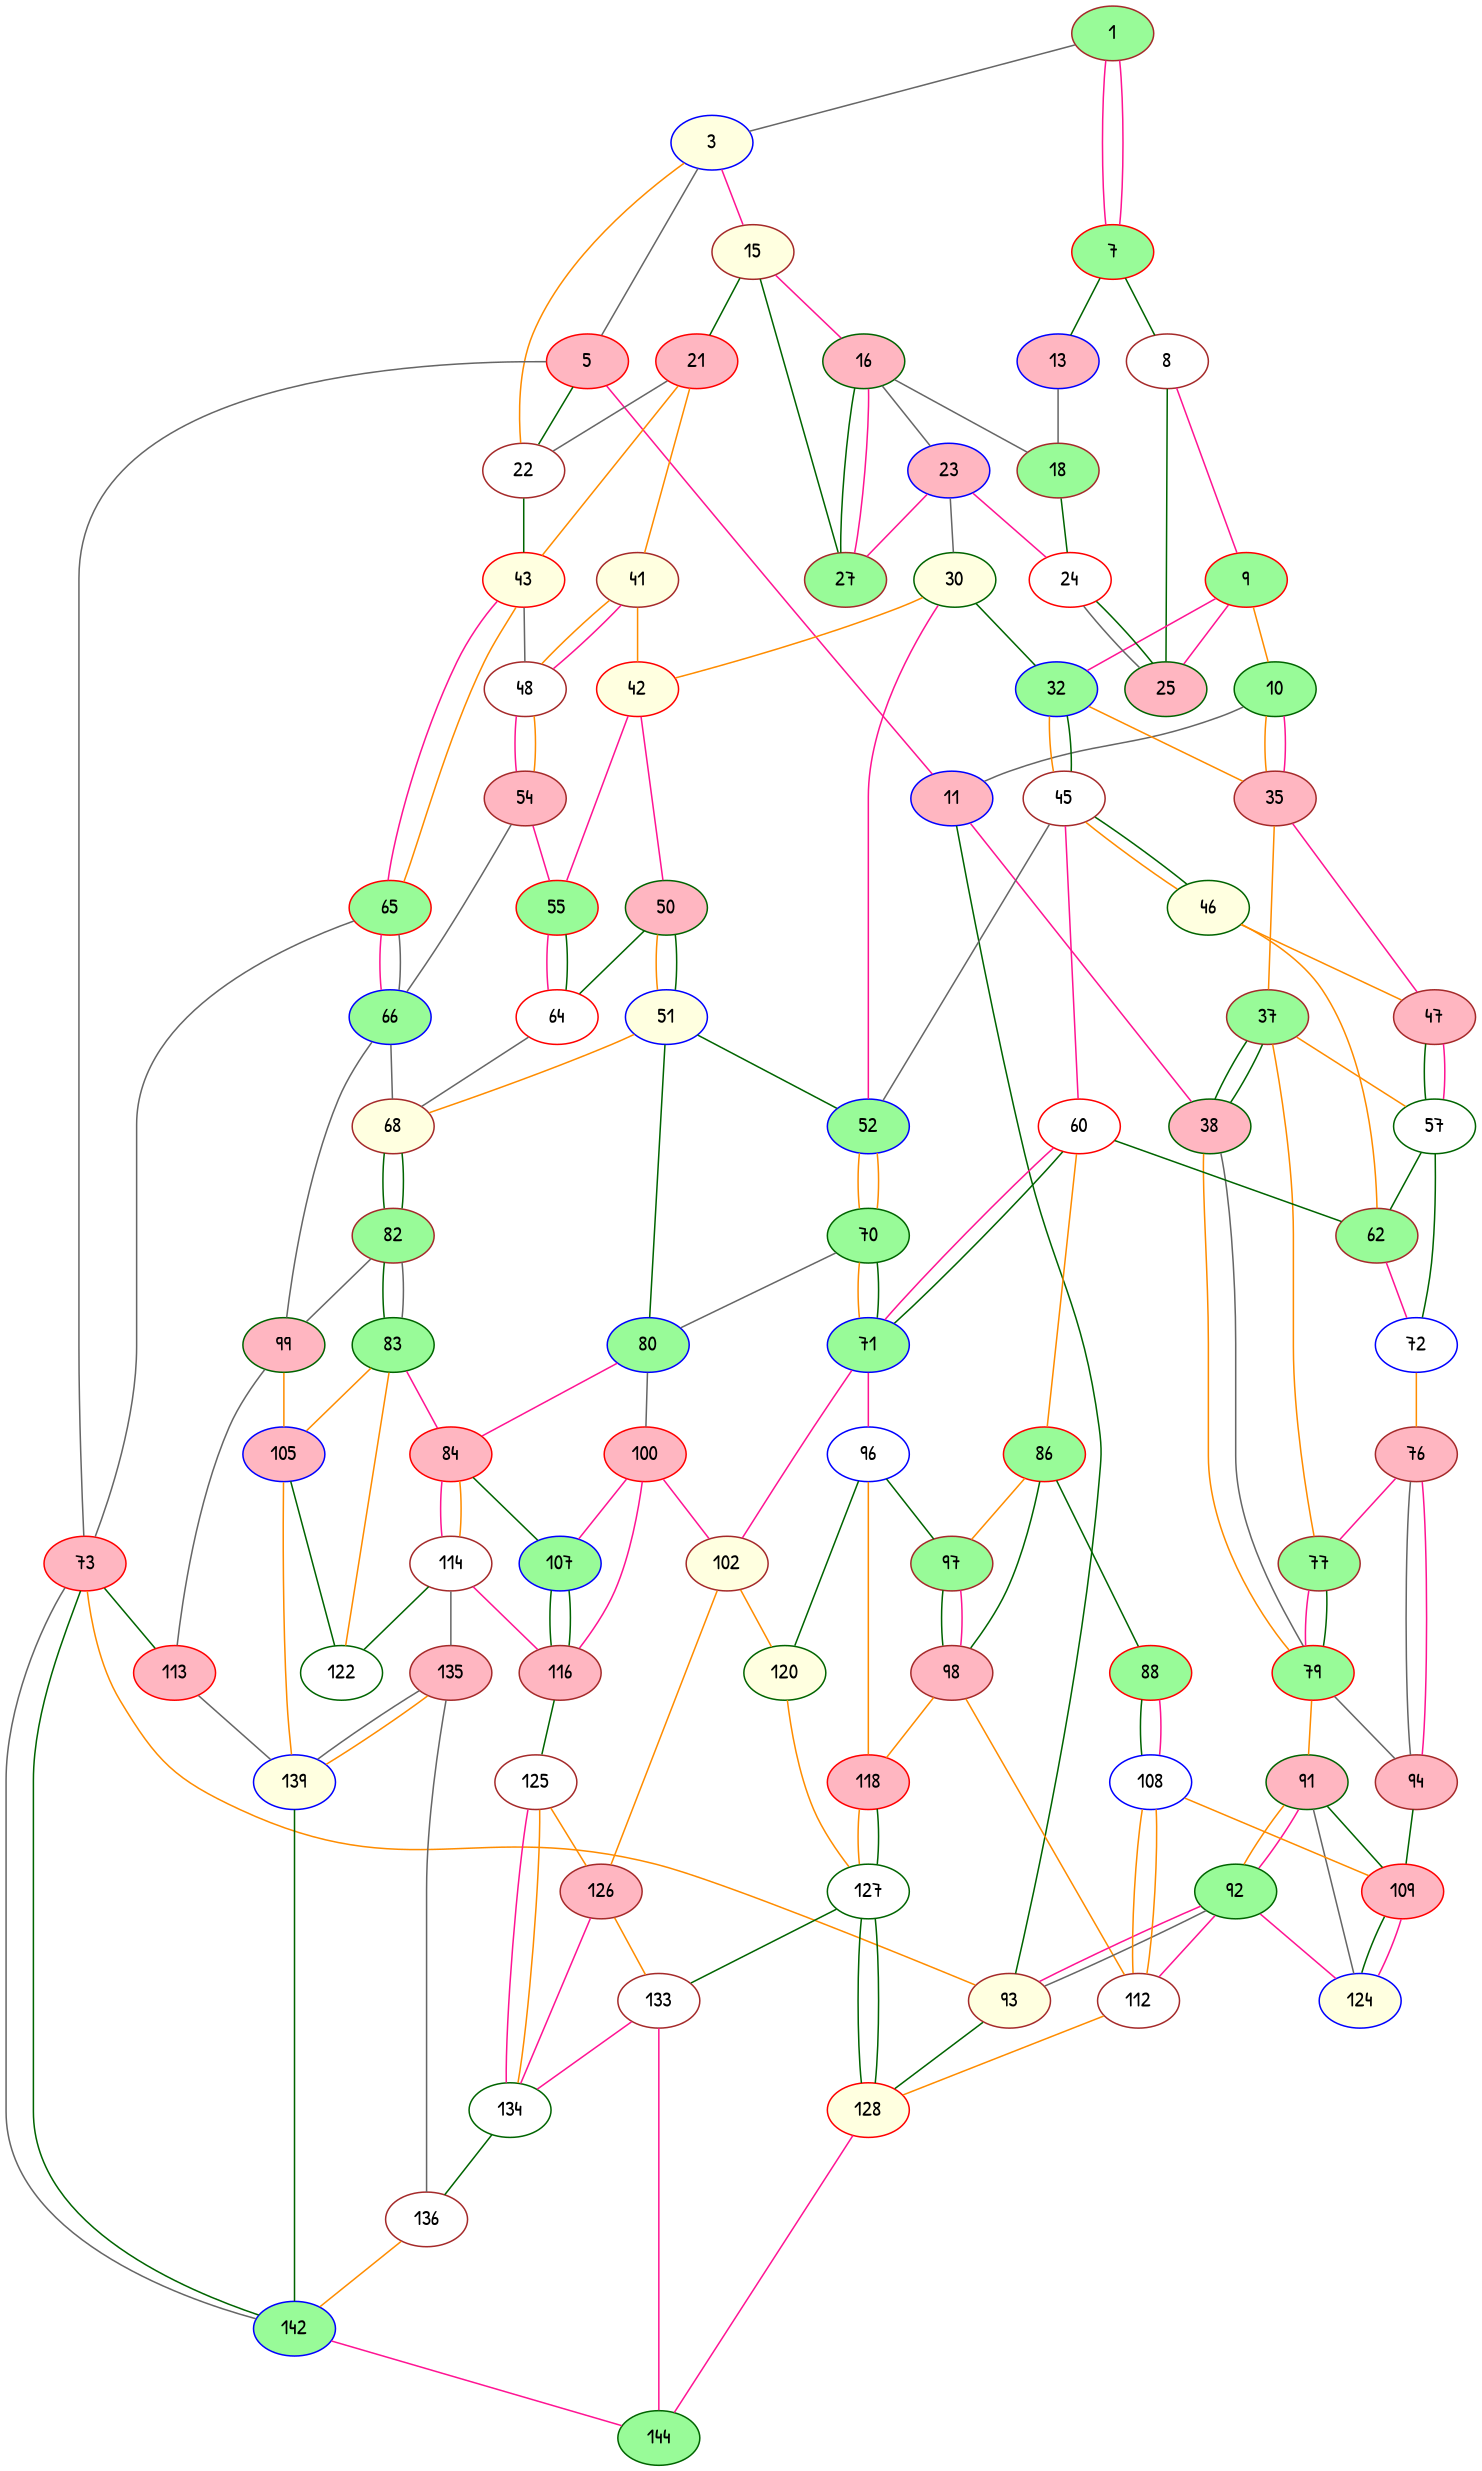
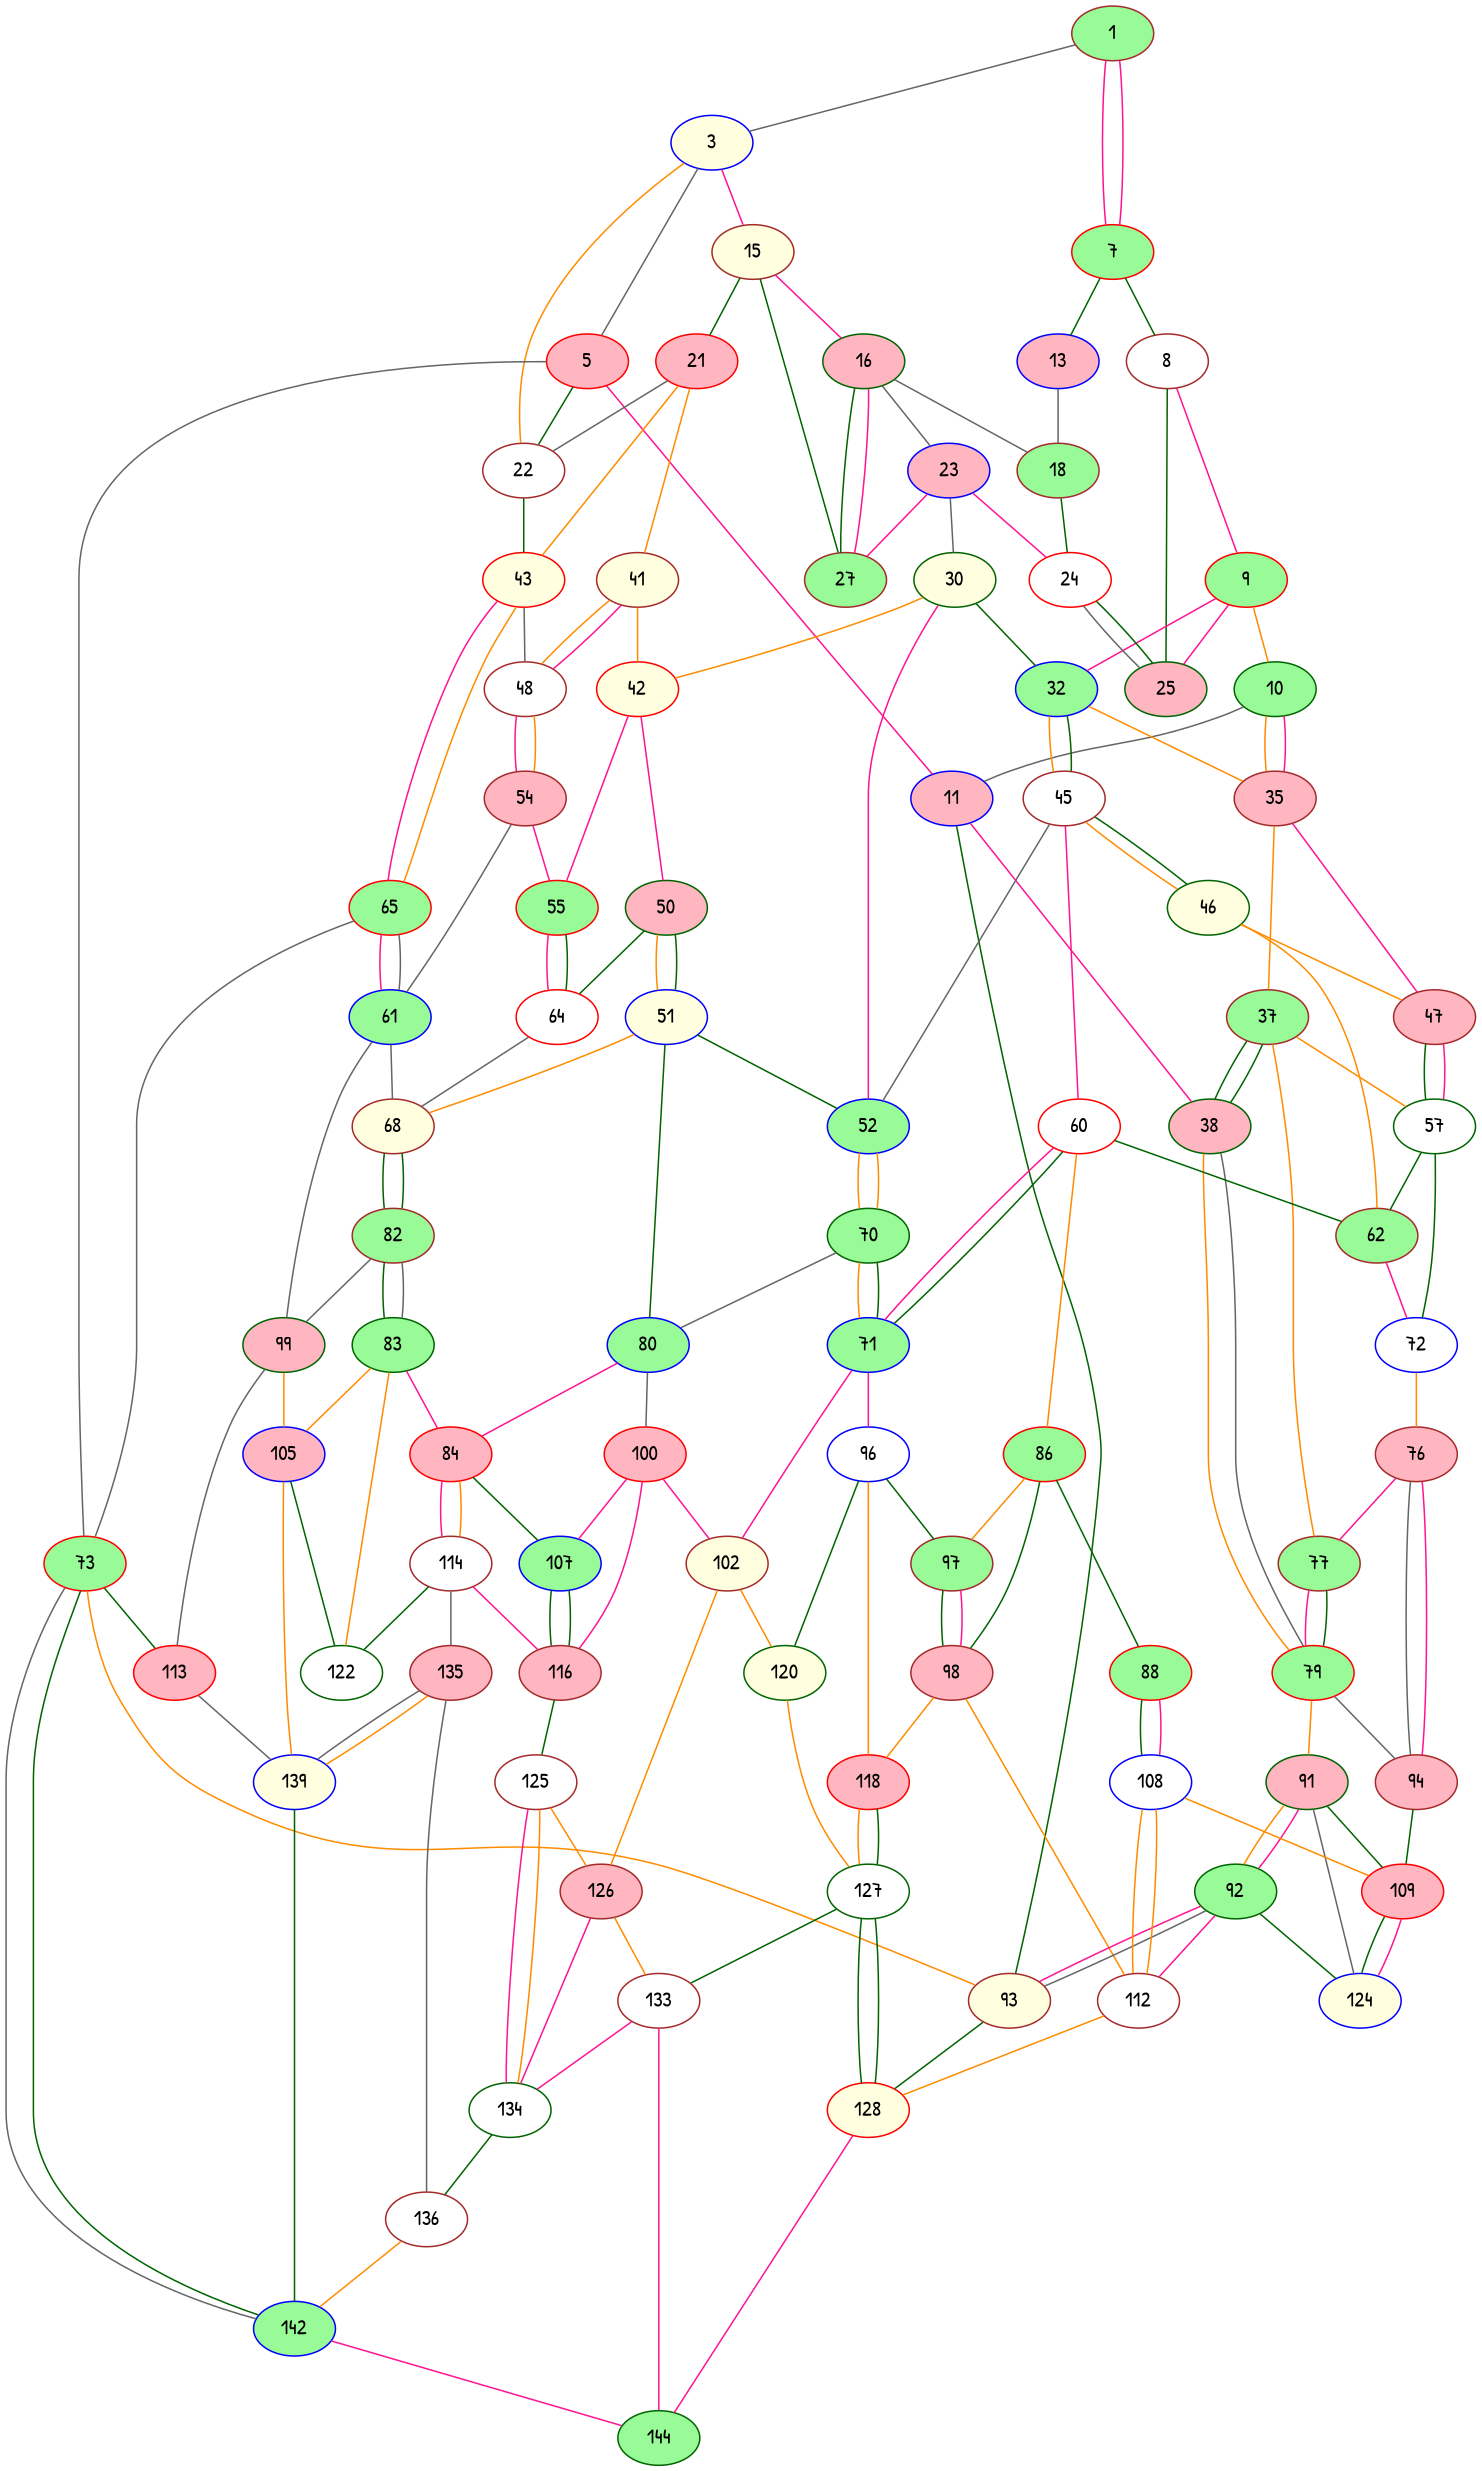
node "66": label "66" -> "61"
node "73": fillcolor lightpink -> palegreen
edge "92" -- "124": color deeppink -> darkgreen
